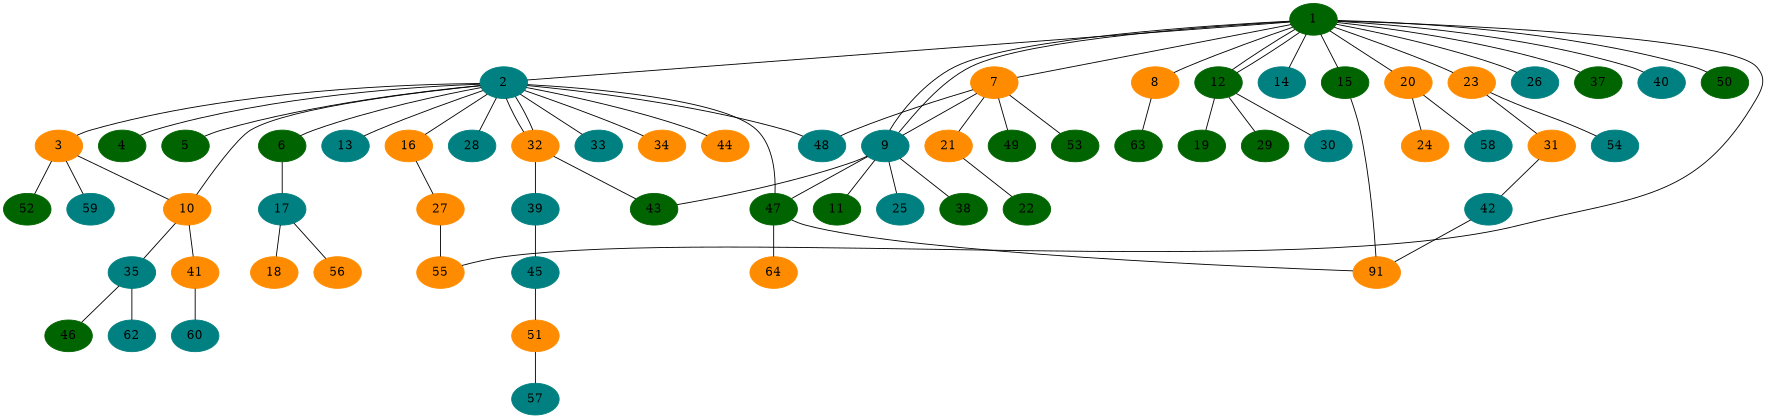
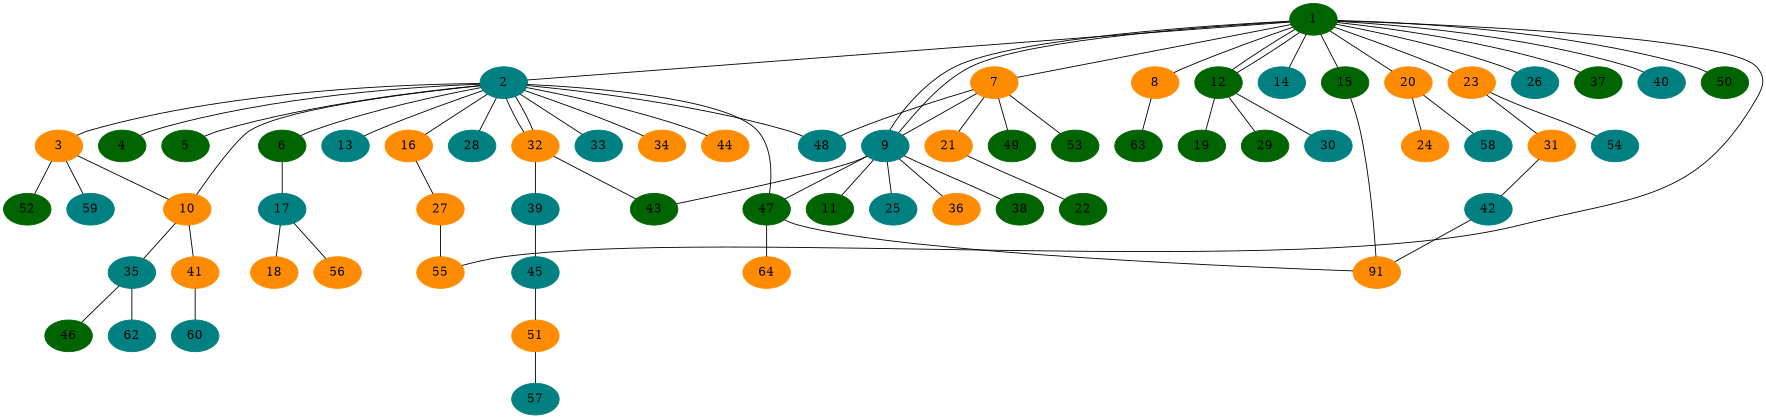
node "36": added
